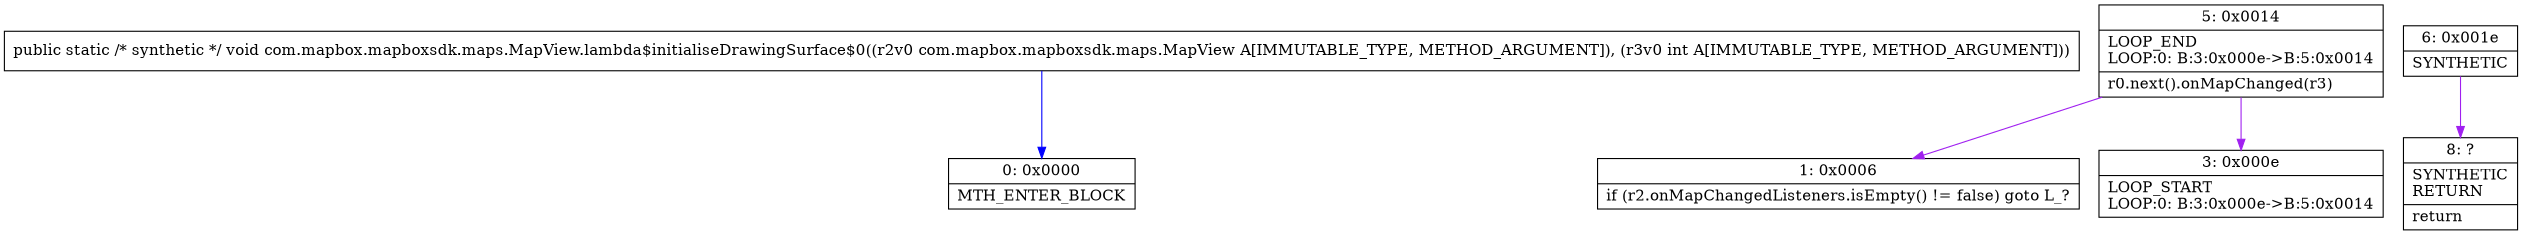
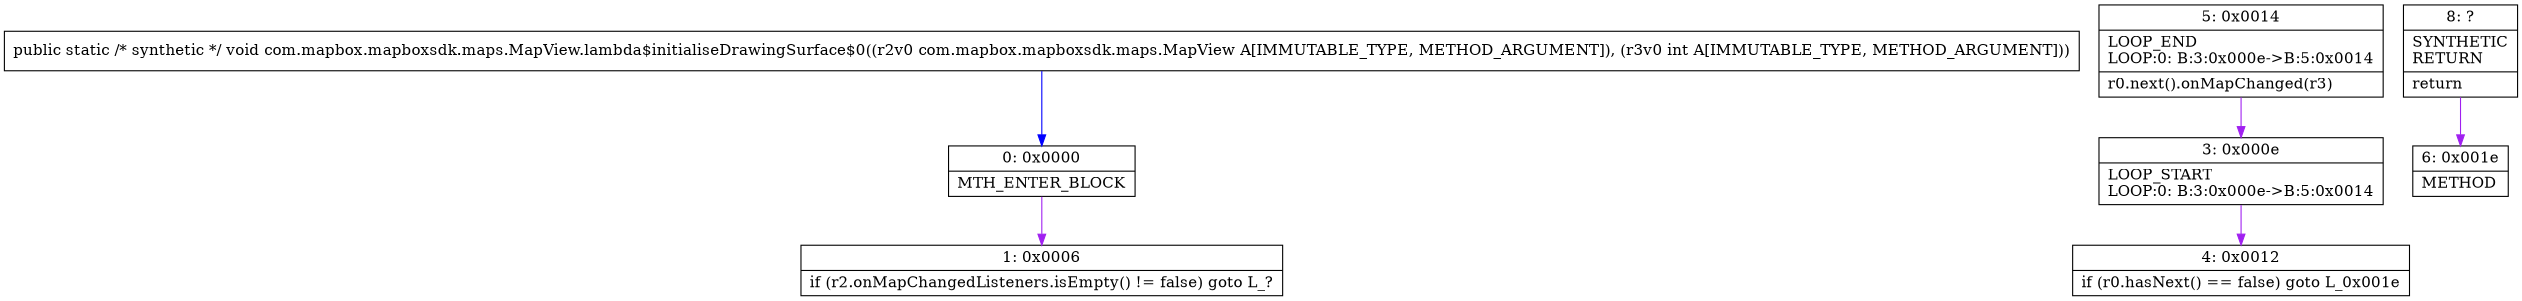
node "6: 0x001e": text "SYNTHETIC" -> "METHOD"
edge "6: 0x001e" -> "8: ?": reversed
edge "5: 0x0014" -> "1: 0x0006": now "0: 0x0000" -> "1: 0x0006"
node "4: 0x0012": added
